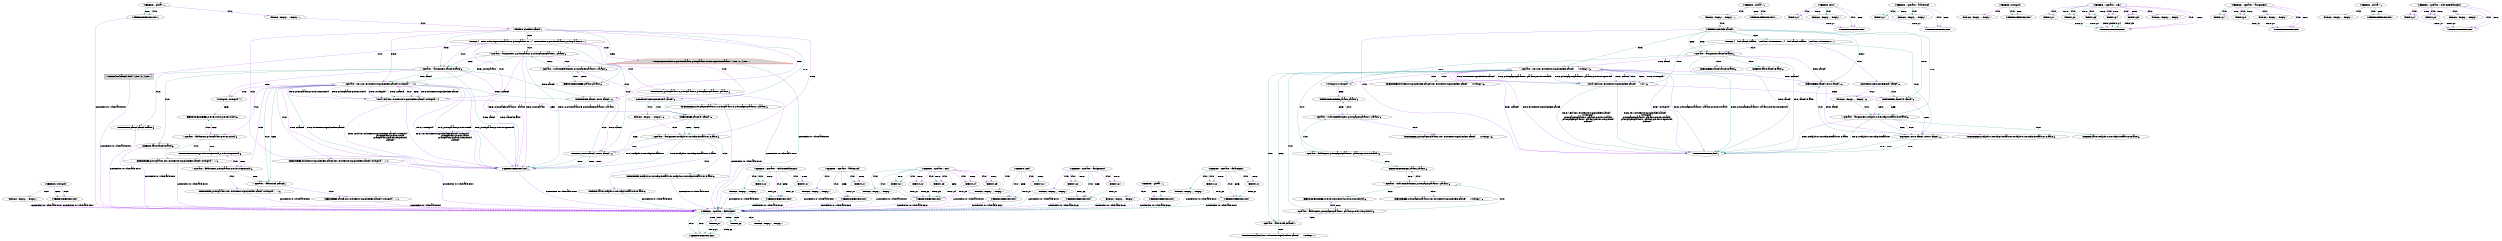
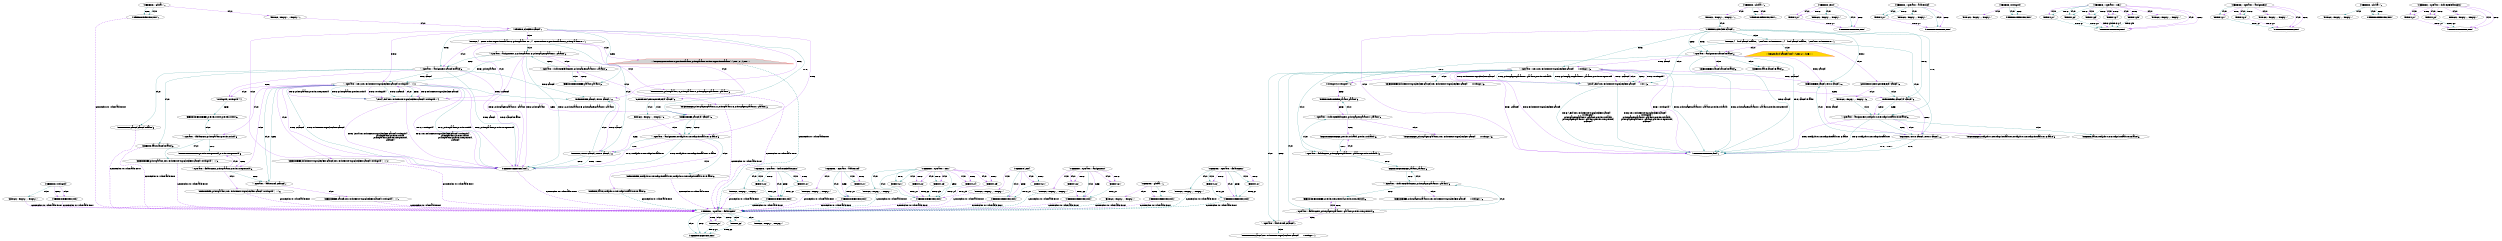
node "<(LOCAL,bool cancel: bool)<SUB>2</SUB>>": added
node "<(LOCAL,bool cancel: bool)<SUB>3</SUB>>": removed
edge "(FIELD_IDENTIFIER,preview_ui_id,preview_ui_id)" -> "(<operator>.fieldAccess,print_params.preview_ui_id)": removed, label "CFG:"
node "(FIELD_IDENTIFIER,preview_ui_addr,preview_ui_addr)": added
